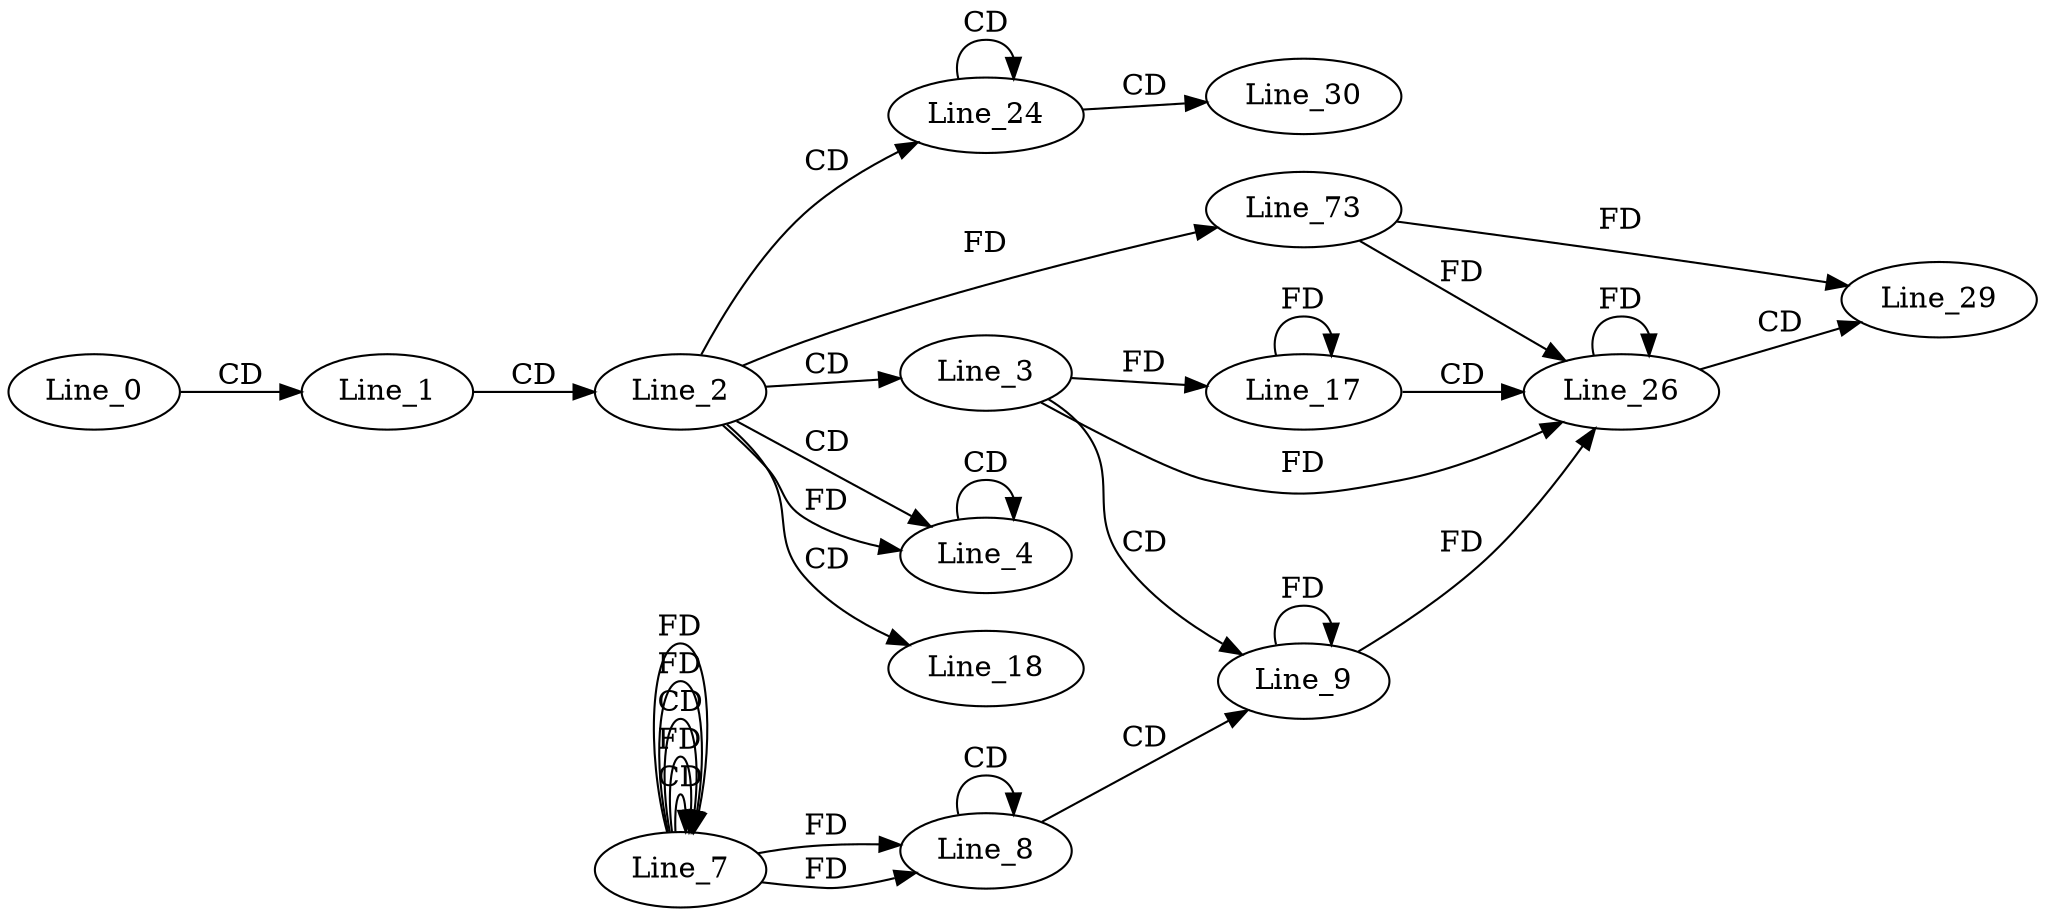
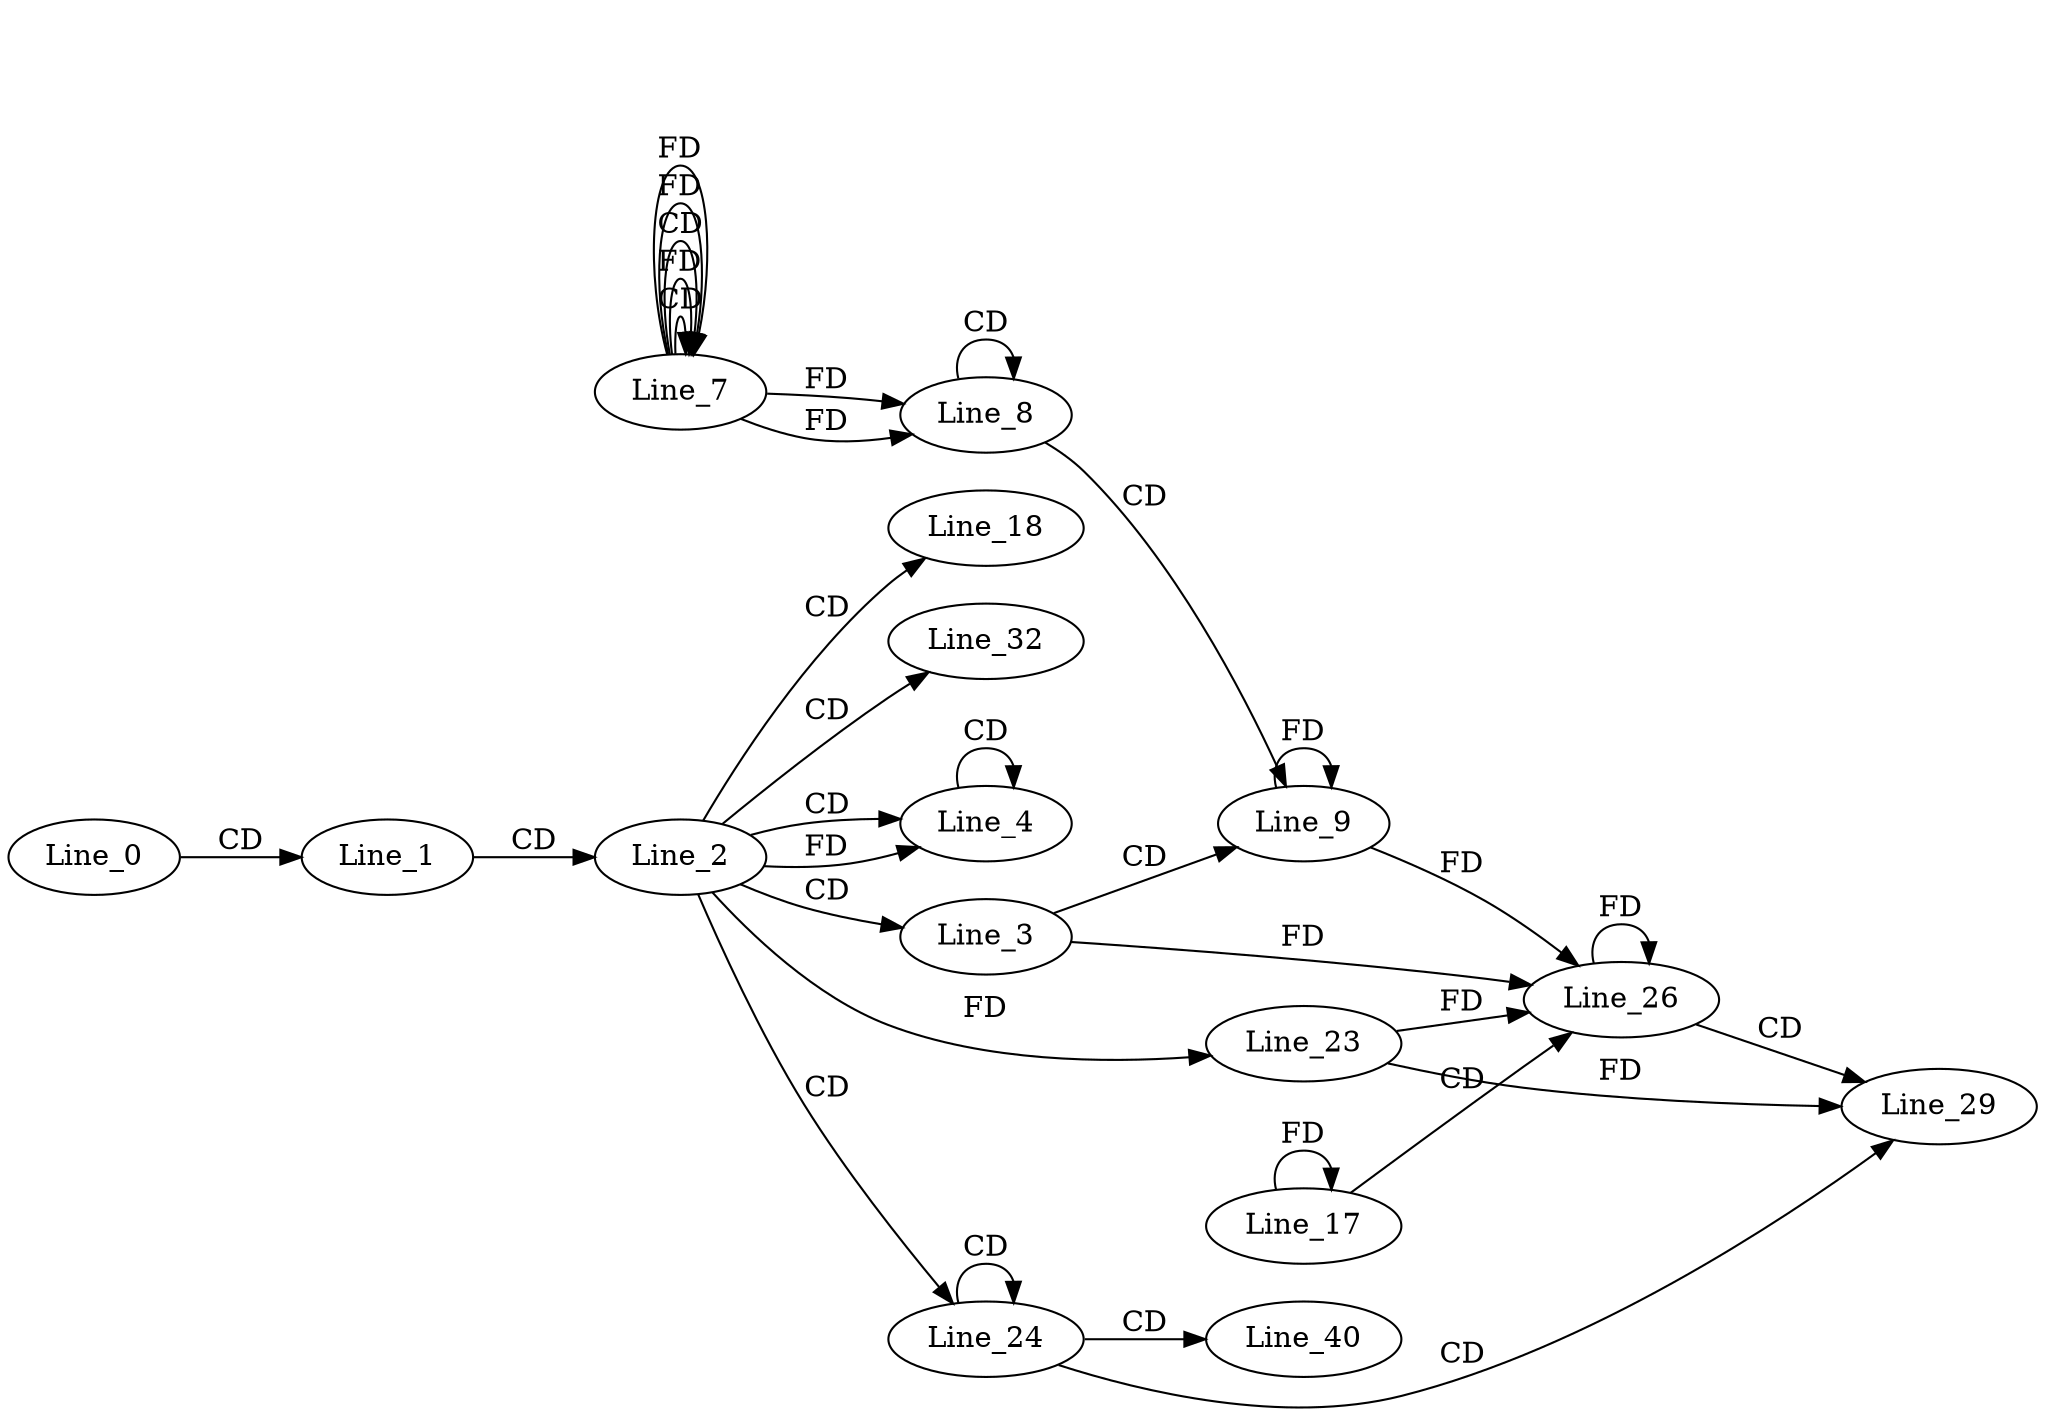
node "Line_30": label "Line_30" -> "Line_40"
node "Line_73": label "Line_73" -> "Line_23"
edge "Line_3" -> "Line_17": removed, label "FD"
node "Line_32": added
edge "Line_24" -> "Line_29": added, label "CD"
